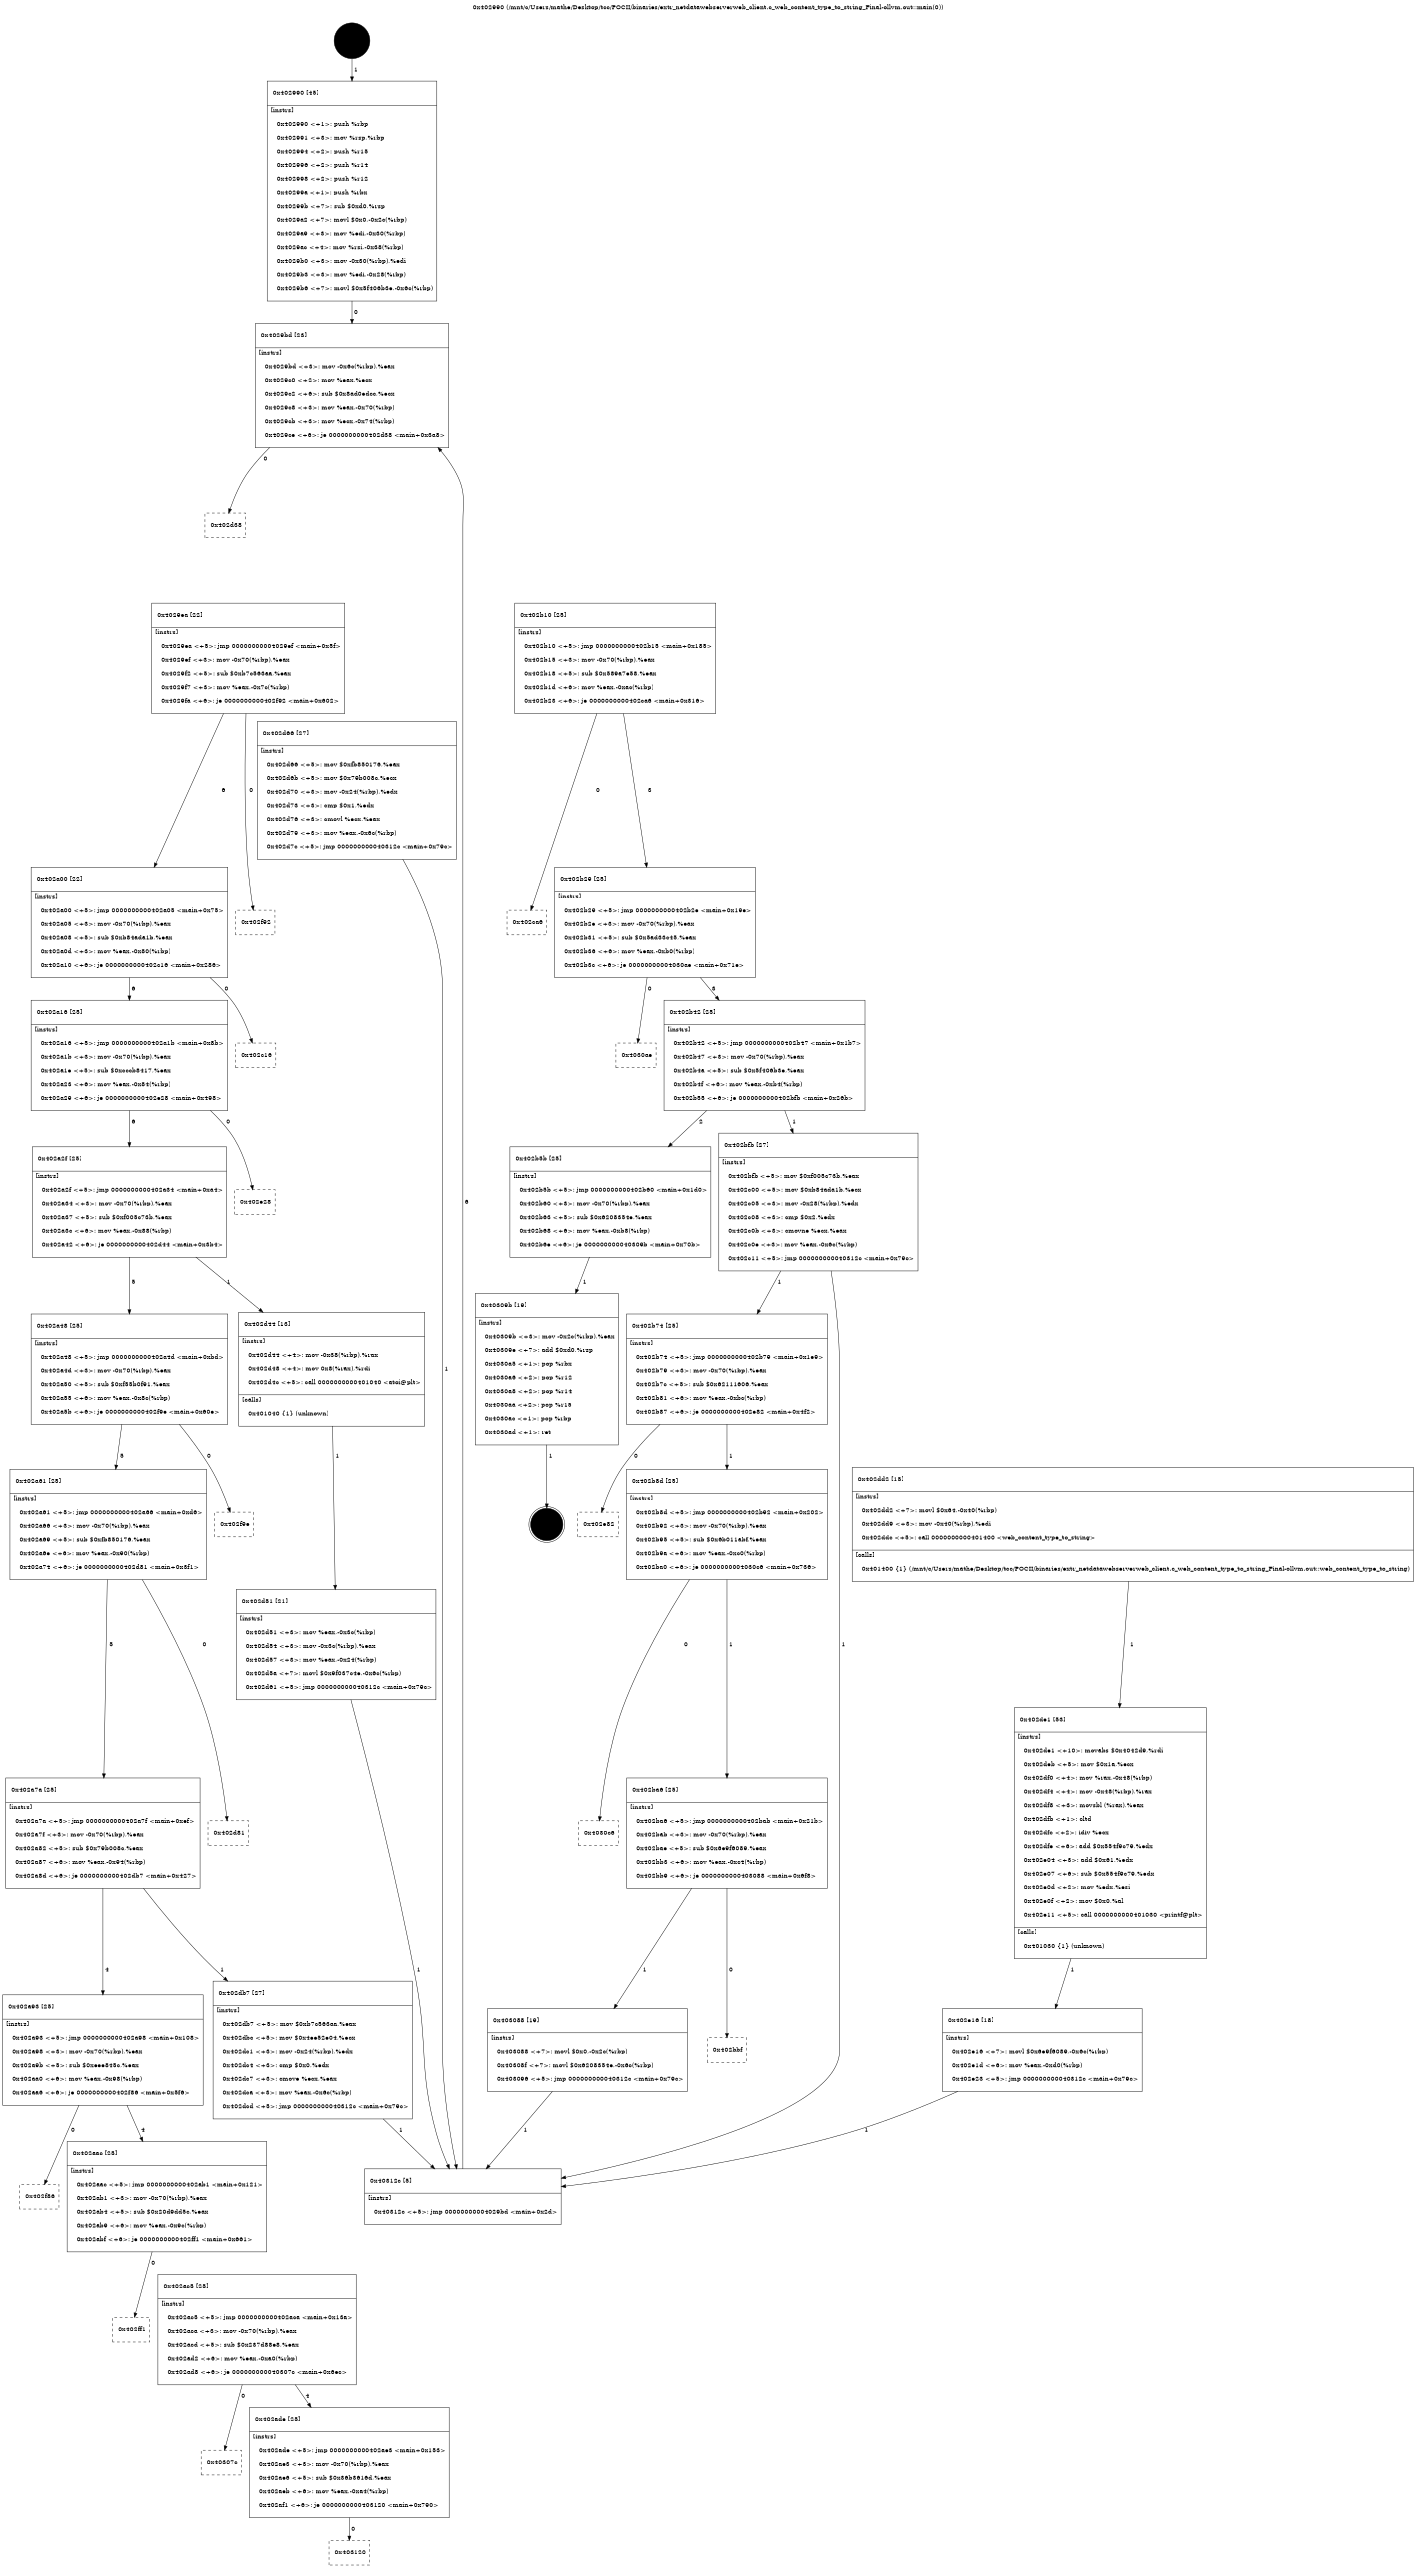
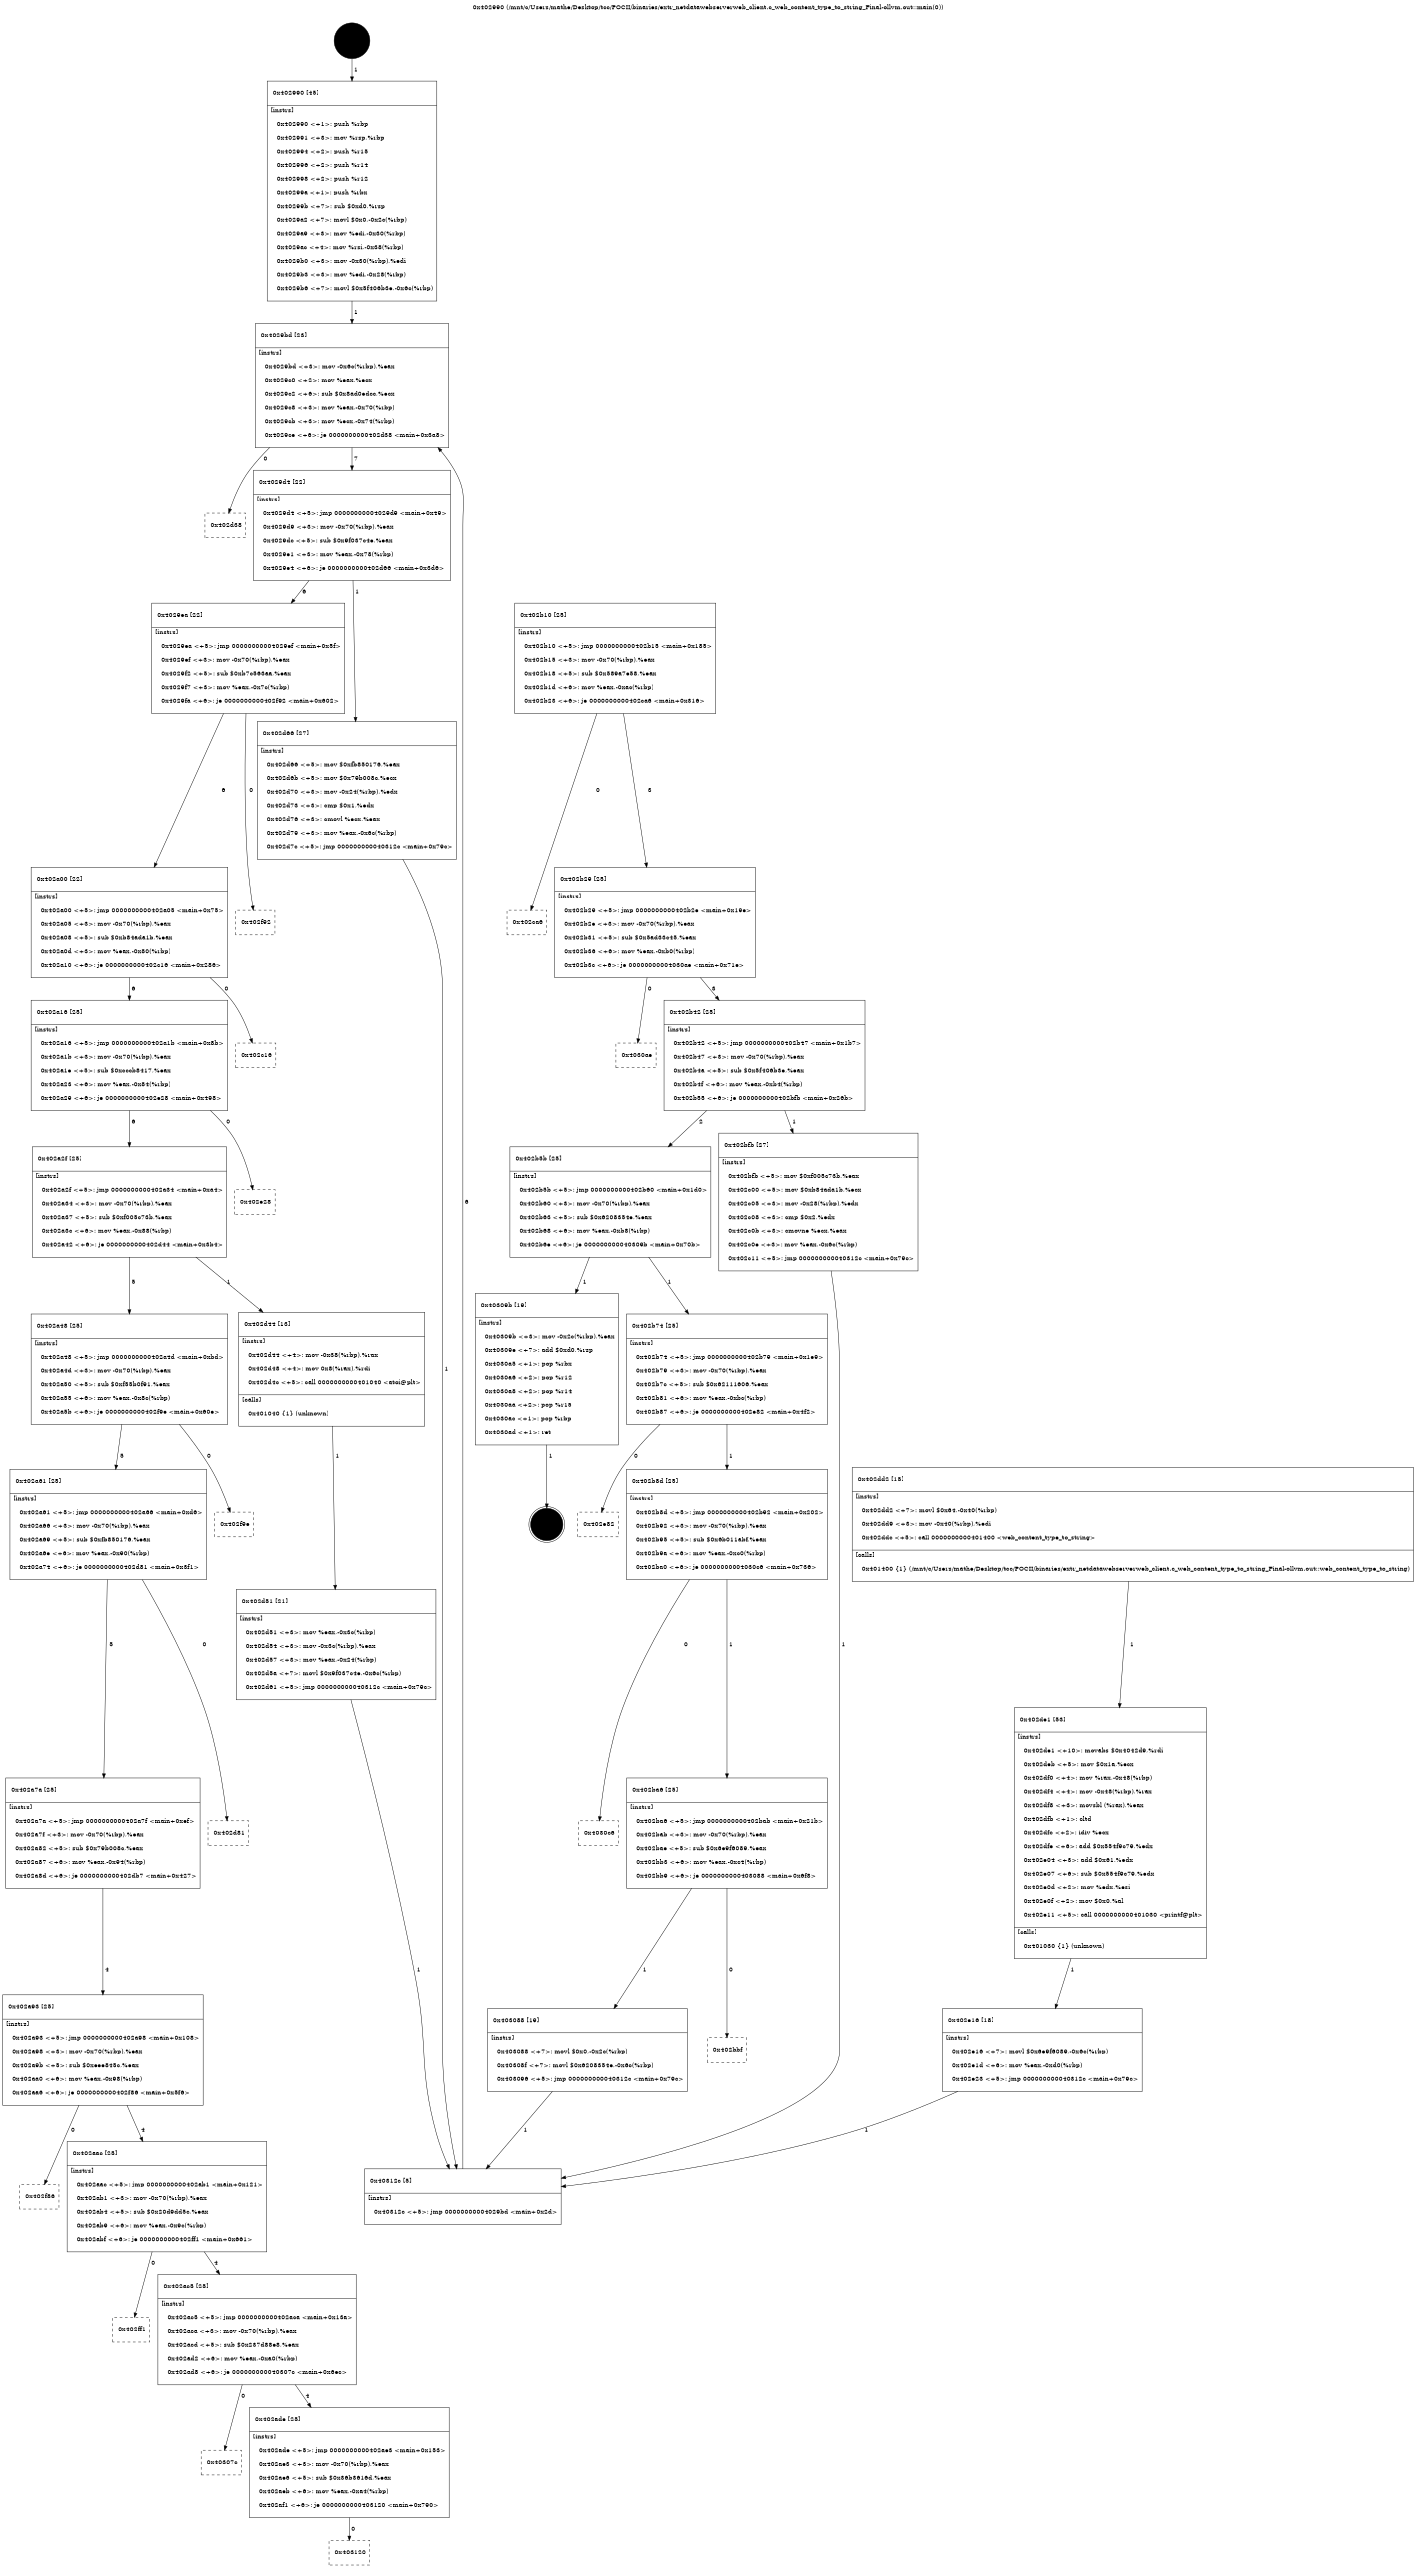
edge "0x402990 [45]" -> "0x4029bd [23]": label " 0" -> " 1"
node "0x4029d4 [22]": added
edge "0x402bfb [27]" -> "0x402b74 [25]": now "0x402b5b [25]" -> "0x402b74 [25]"
node "0x402db7 [27]": removed
edge "0x402aac [25]" -> "0x402ac5 [25]": added, label "4"
